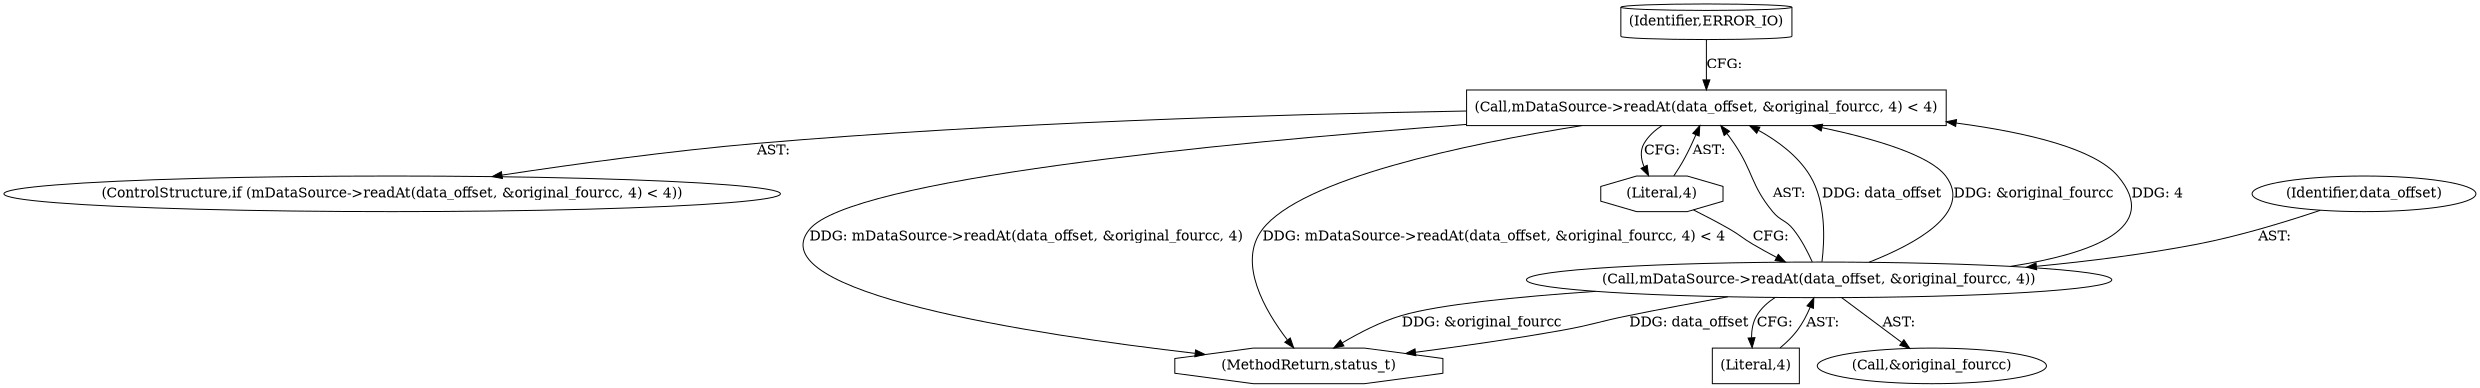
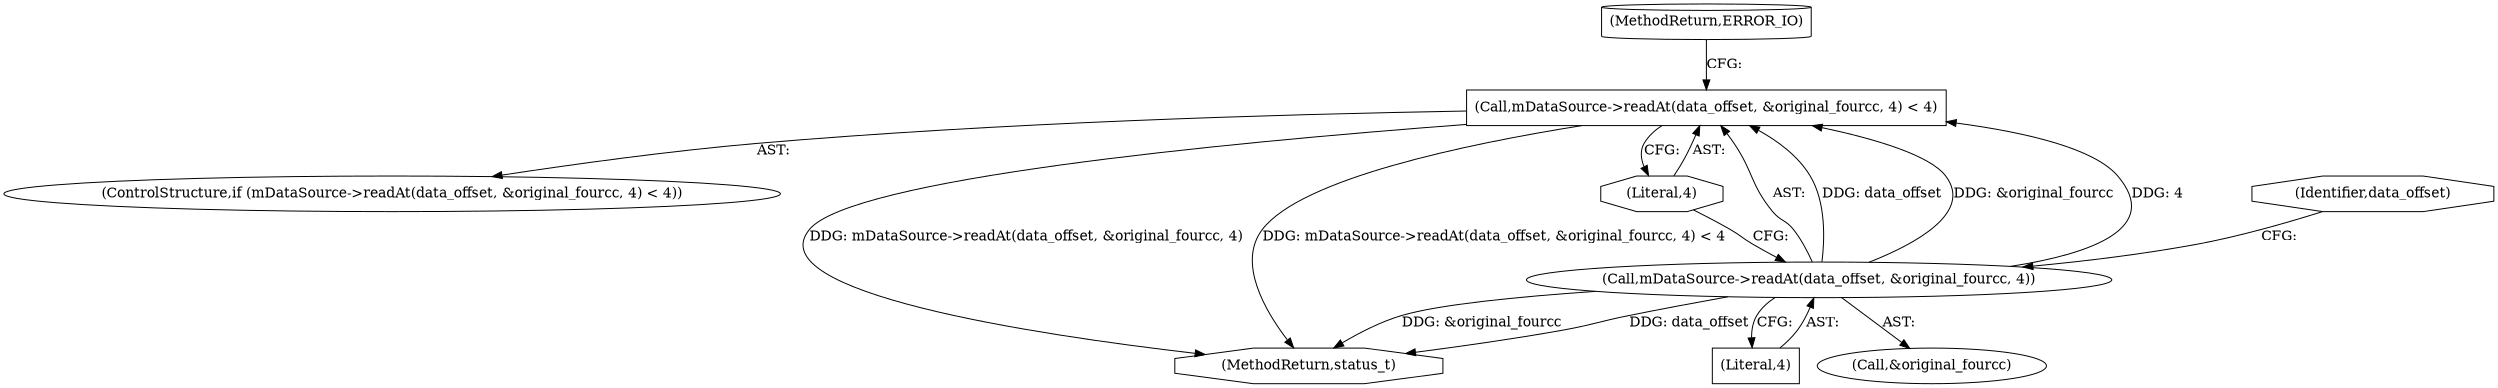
node "(Identifier,ERROR_IO)": label "(Identifier,ERROR_IO)" -> "(MethodReturn,ERROR_IO)"
node "(Identifier,data_offset)": shape ellipse -> octagon
edge "(Identifier,data_offset)" -> "(Call,mDataSource->readAt(data_offset, &original_fourcc, 4))": label "AST: " -> "CFG: "
